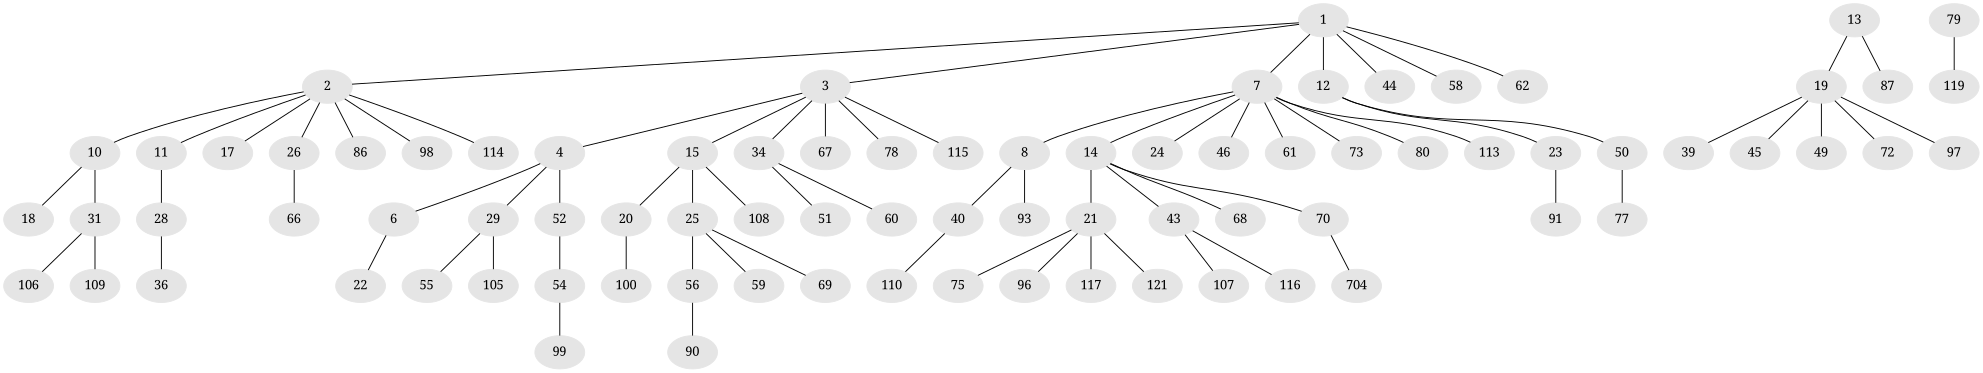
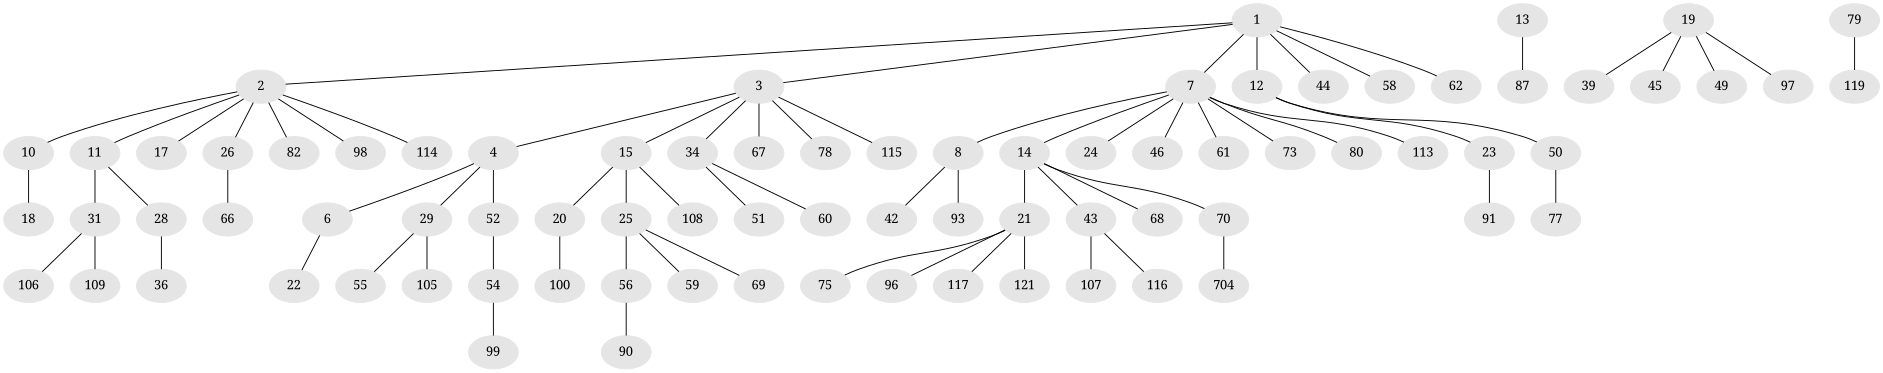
edge "13" -- "19": removed
node "86": label "86" -> "82"
node "72": removed
edge "10" -- "31": now "11" -- "31"
node "40": label "40" -> "42"
node "110": removed
